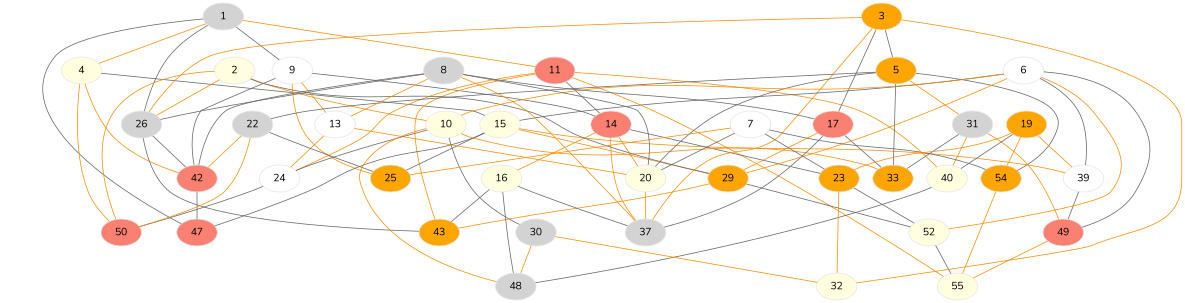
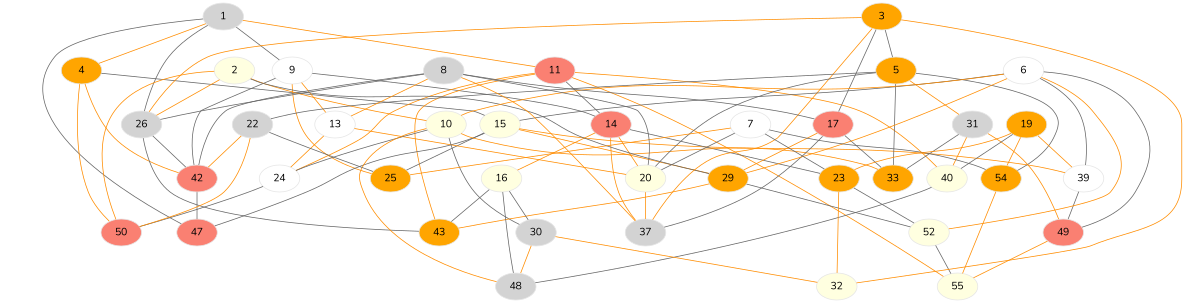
node "4": fillcolor lightyellow -> orange
edge "16" -- "37": now "16" -- "30"
